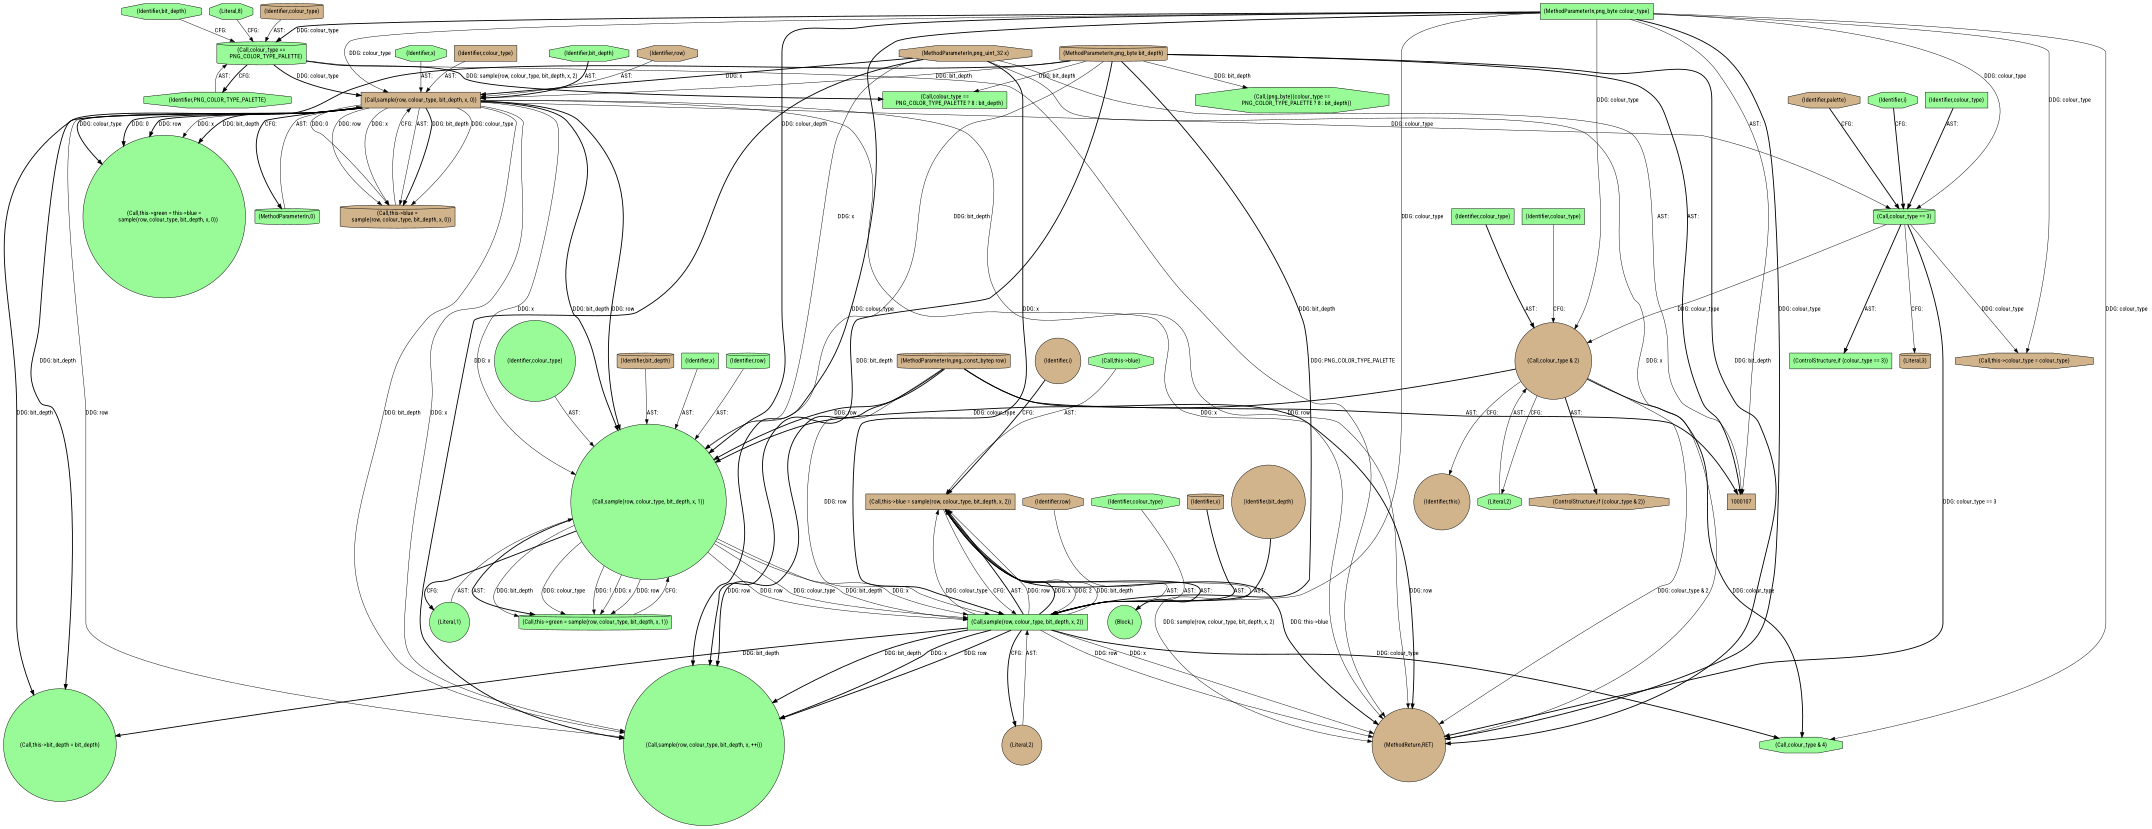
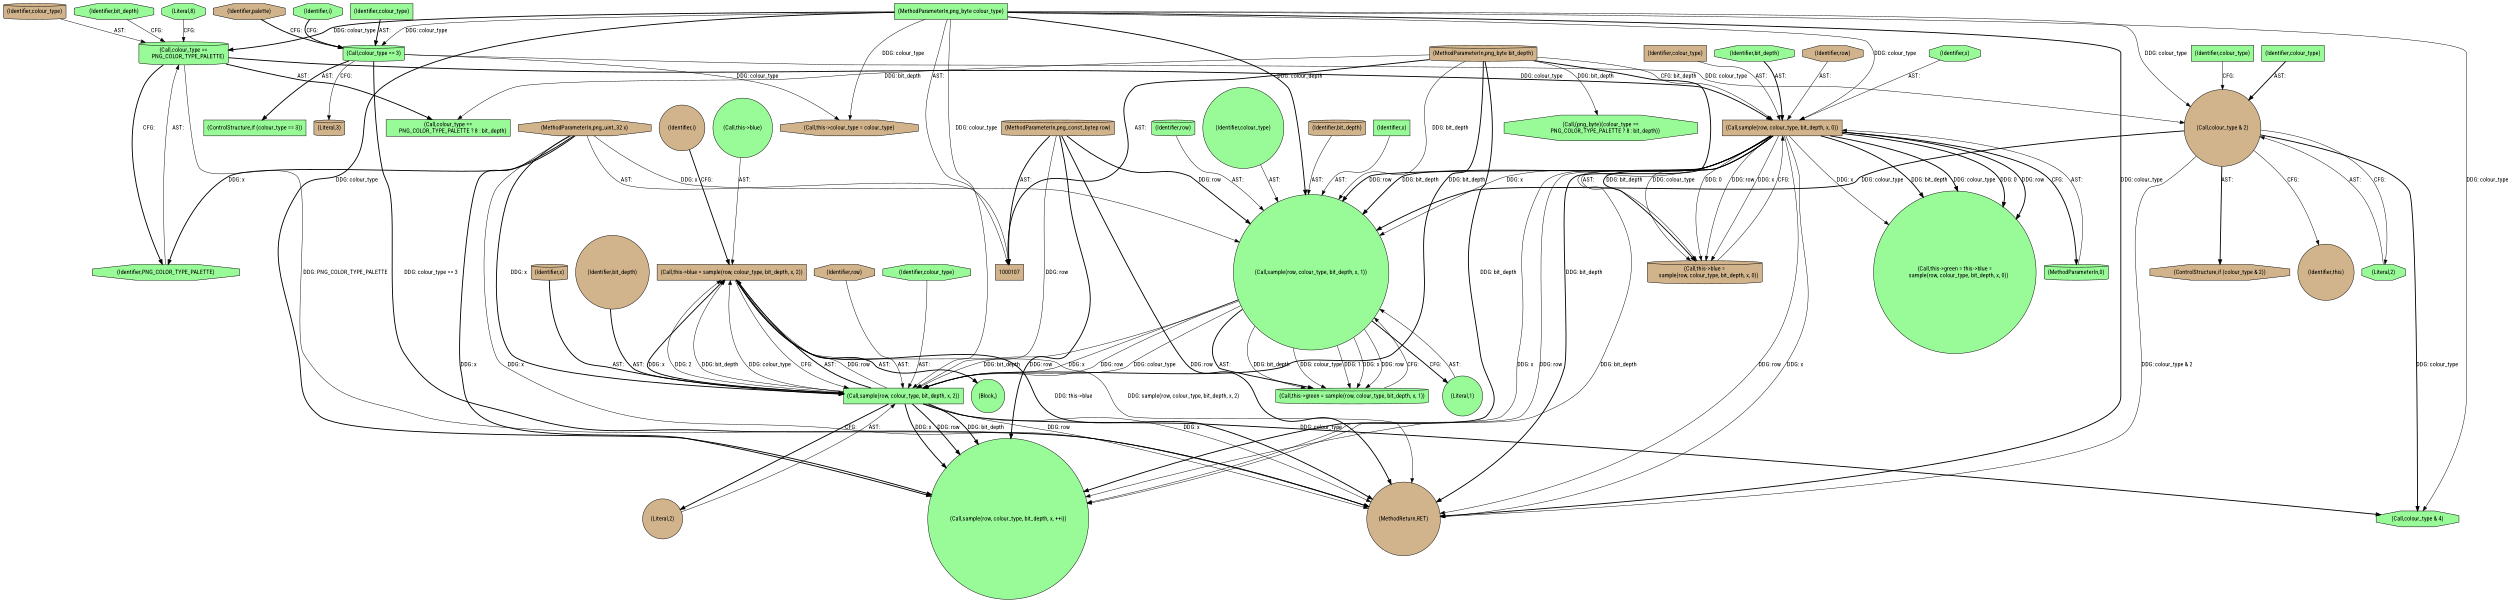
edge "(Call,colour_type == PNG_COLOR_TYPE_PALETTE)" -> "(Call,colour_type == PNG_COLOR_TYPE_PALETTE ? 8 : bit_depth)": label "DDG: sample(row, colour_type, bit_depth, x, 2)" -> "AST: "
edge "(MethodParameterIn,png_uint_32 x)" -> "(Call,sample(row, colour_type, bit_depth, x, 0))": now "(MethodParameterIn,png_uint_32 x)" -> "(Identifier,PNG_COLOR_TYPE_PALETTE)"
edge "(MethodParameterIn,png_byte bit_depth)" -> "(Call,sample(row, colour_type, bit_depth, x, 0))": label "DDG: bit_depth" -> "CFG: bit_depth"
edge "(Call,sample(row, colour_type, bit_depth, x, 0))" -> "(Call,colour_type == 3)": removed, label "DDG: colour_type"
node "(Call,this->blue)": shape octagon -> circle
node "(Call,this->bit_depth = bit_depth)": removed
